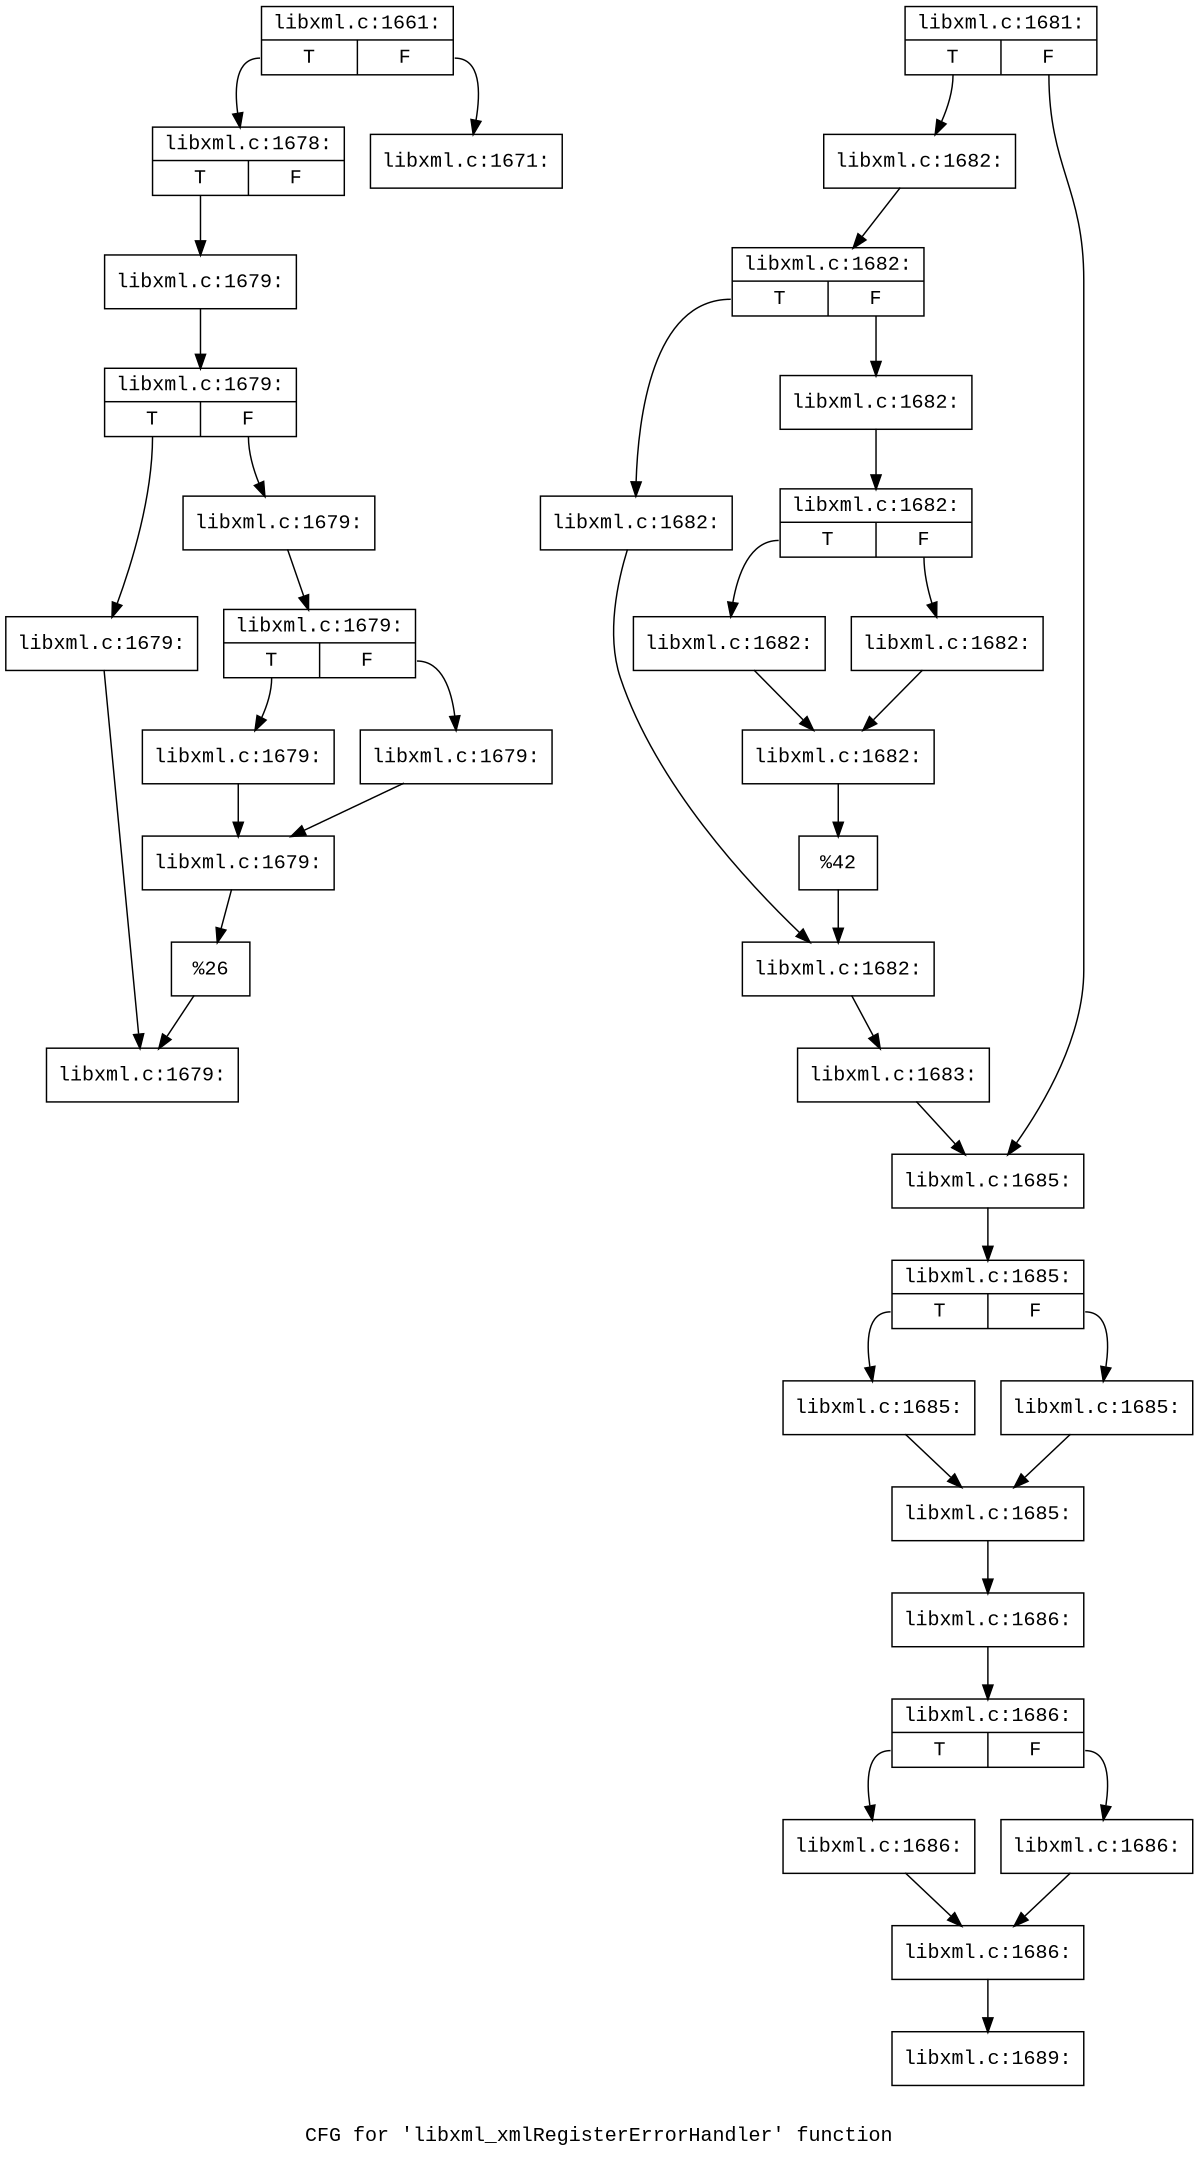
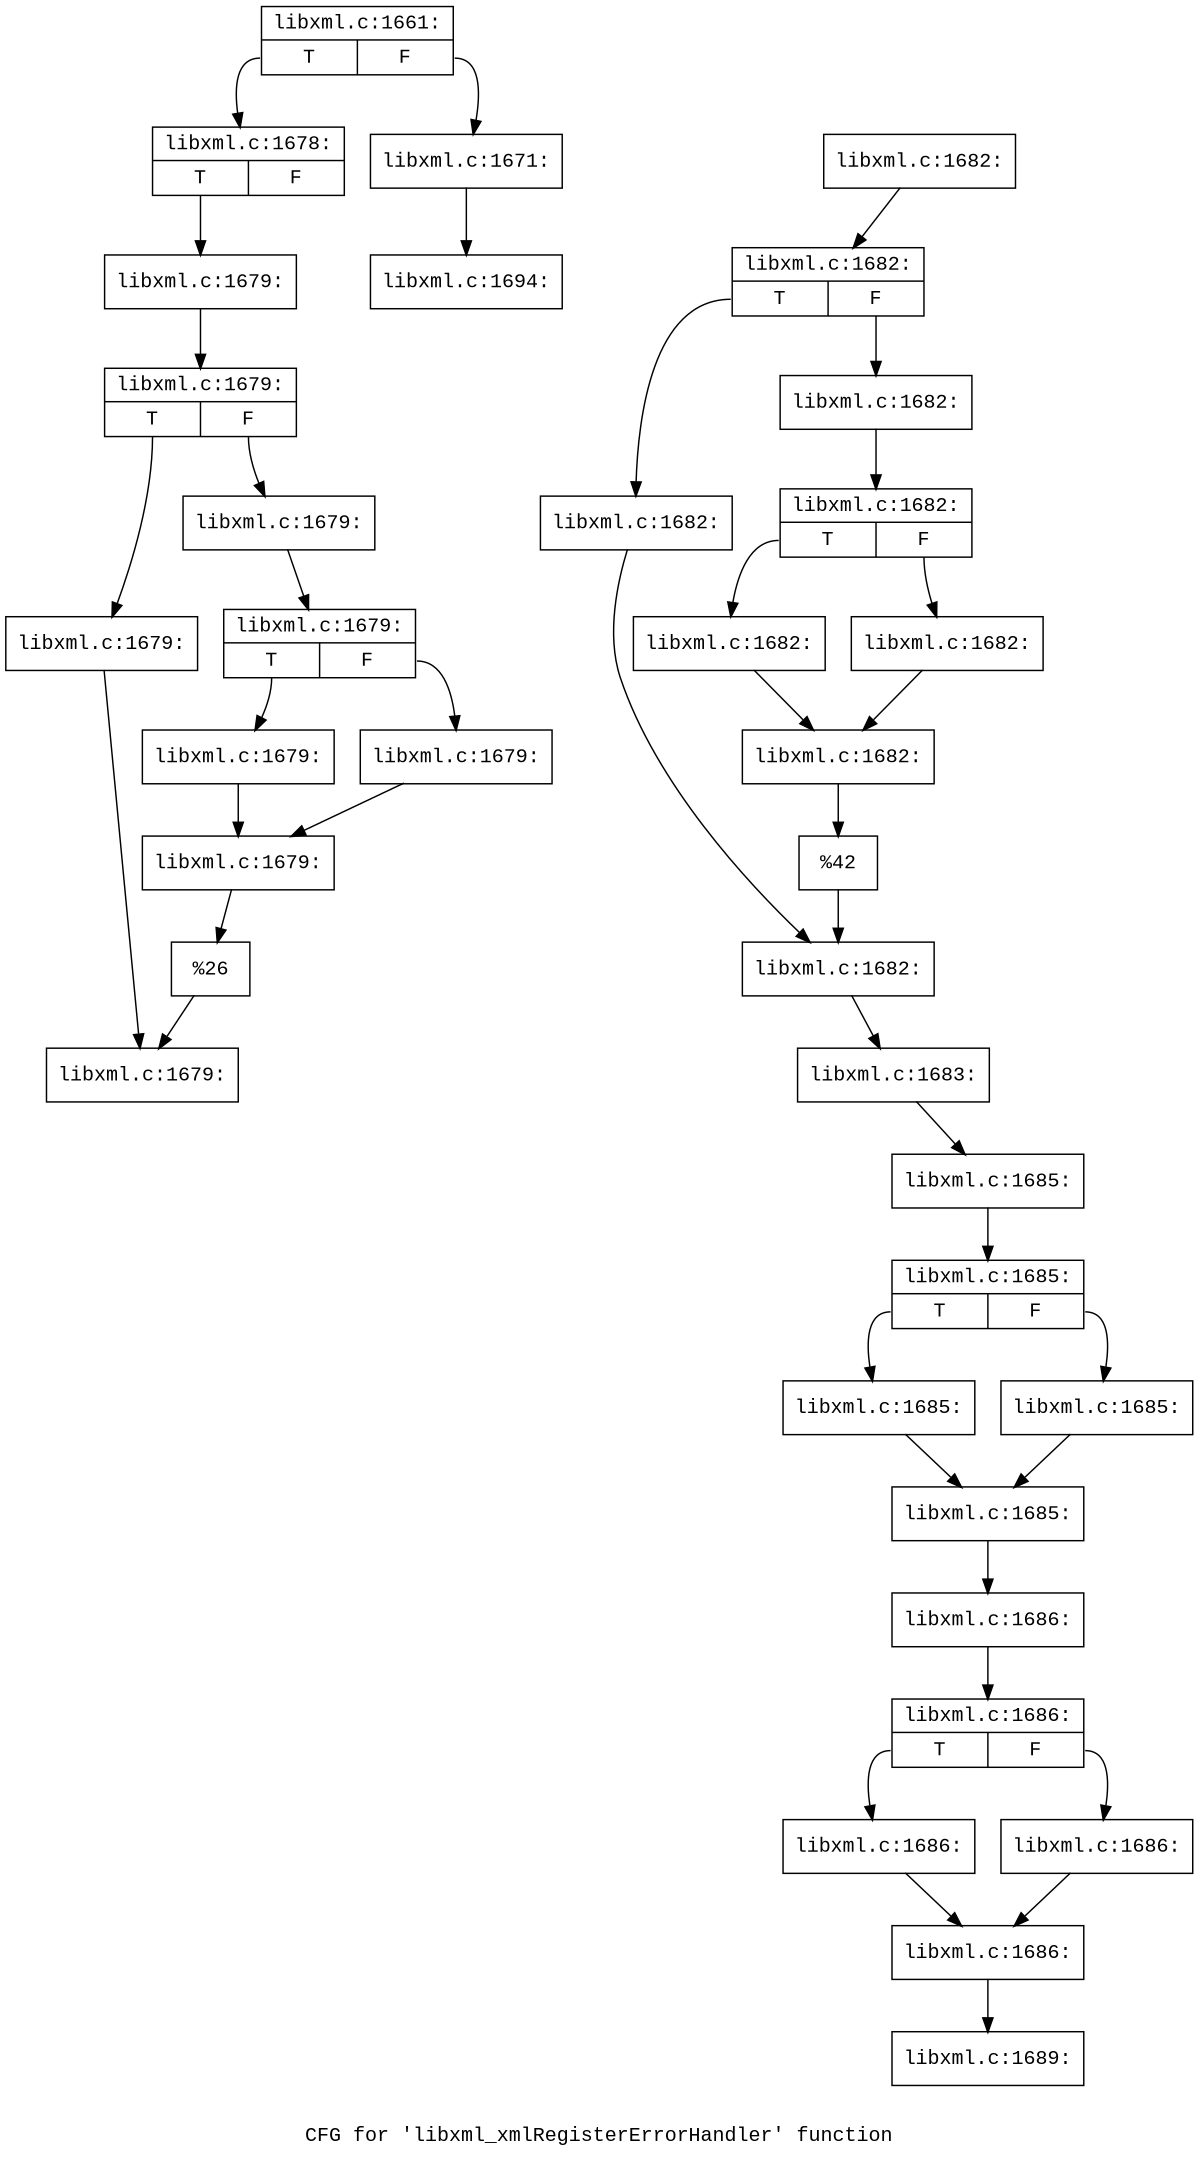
node "libxml.c:1681:": removed
node "libxml.c:1694:": added
